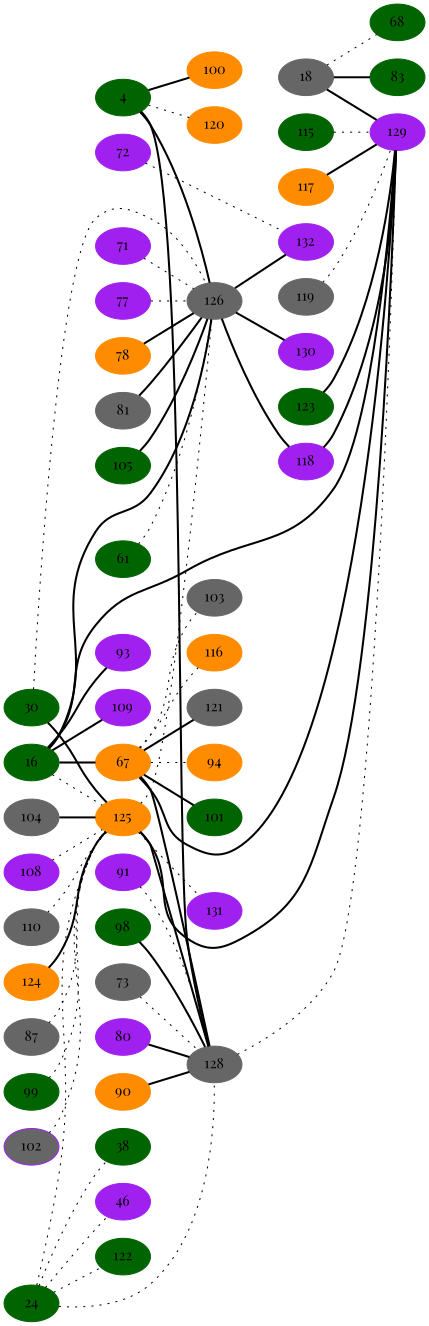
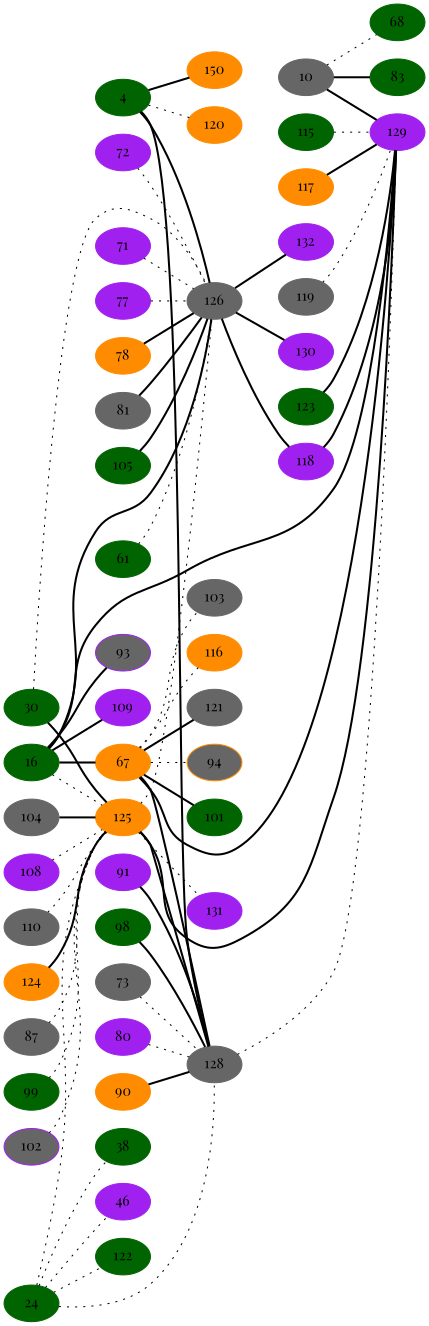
node "100": label "100" -> "150"
node "18": label "18" -> "10"
edge "72" -- "132": now "72" -- "126"
node "93": fillcolor purple -> gray40
node "94": fillcolor darkorange -> gray40
edge "91" -- "128": style dotted -> bold
edge "80" -- "128": style bold -> dotted
